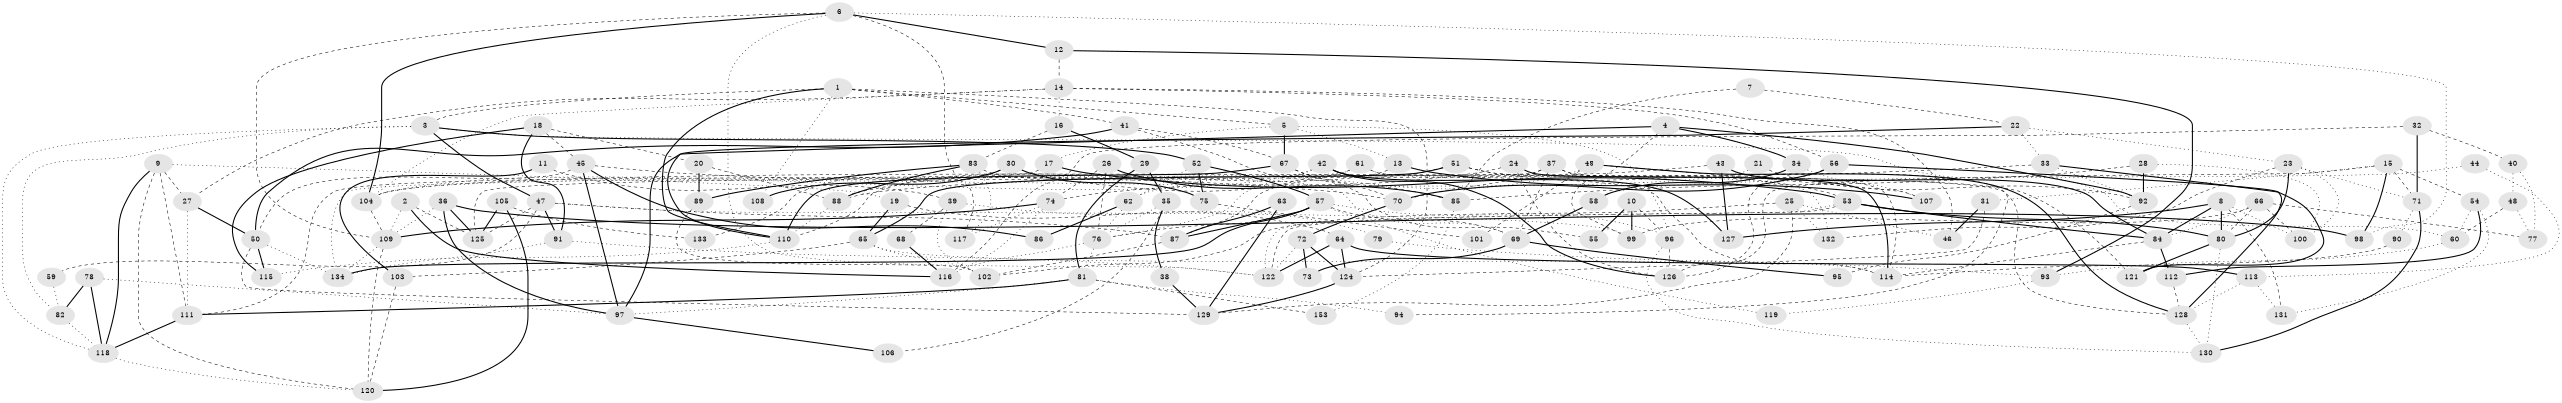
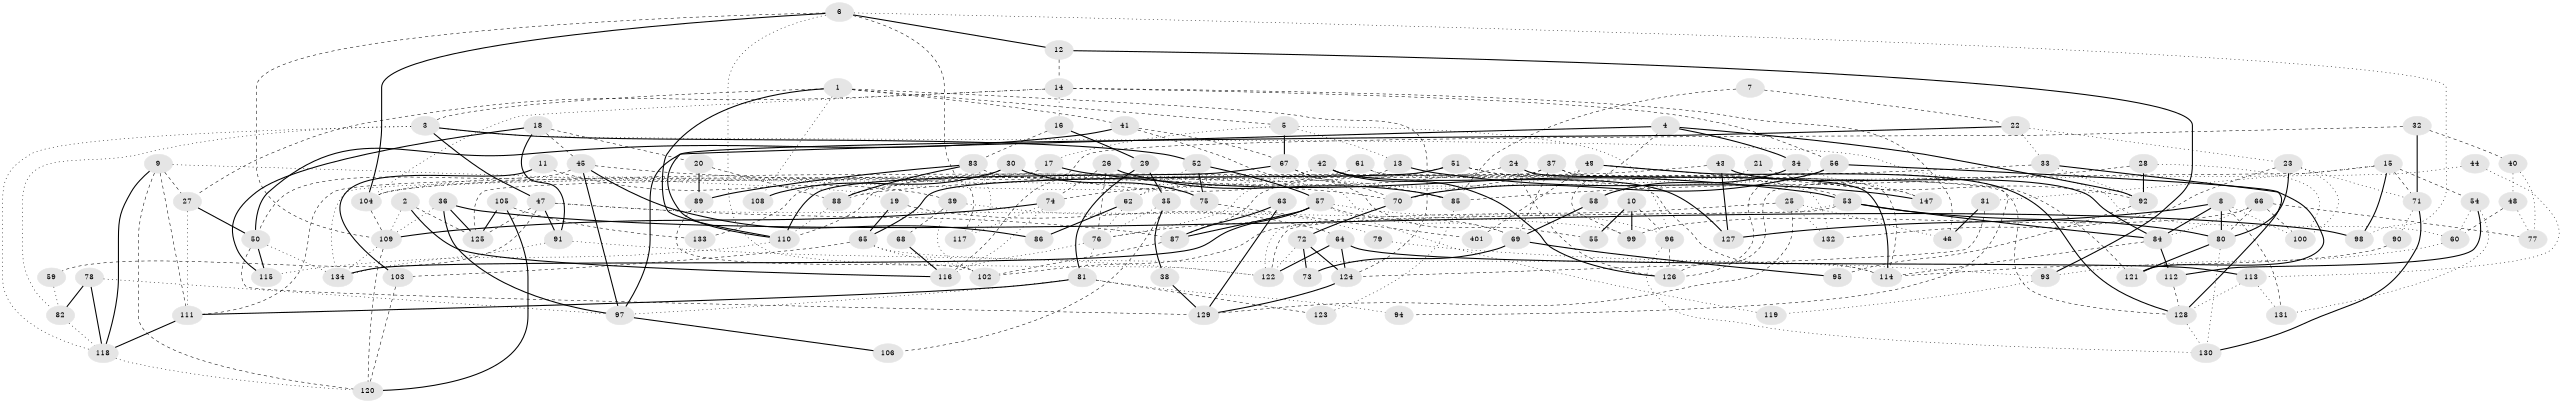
node "107": label "107" -> "147"
node "101": label "101" -> "401"
node "153": label "153" -> "123"
